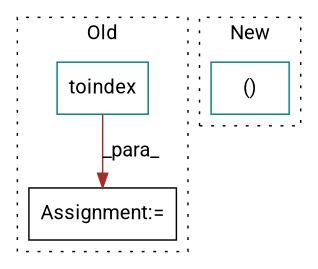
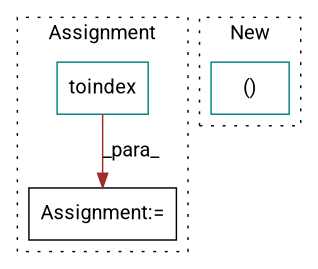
cluster "Old": label "Old" -> "Assignment"
